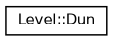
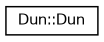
node "Level::Dun": label "Level::Dun" -> "Dun::Dun"
